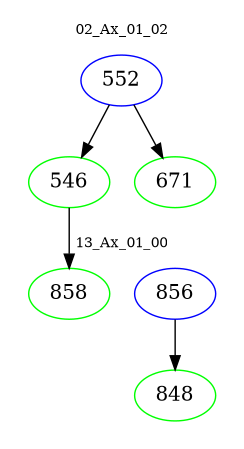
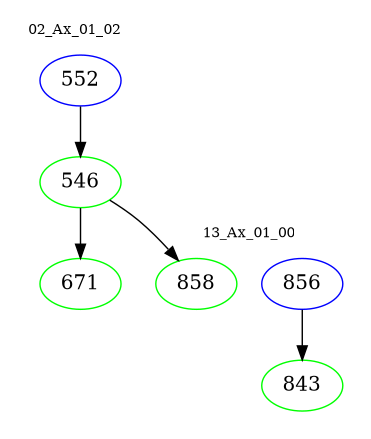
edge "552" -> "671": now "546" -> "671"
node "848": label "848" -> "843"
